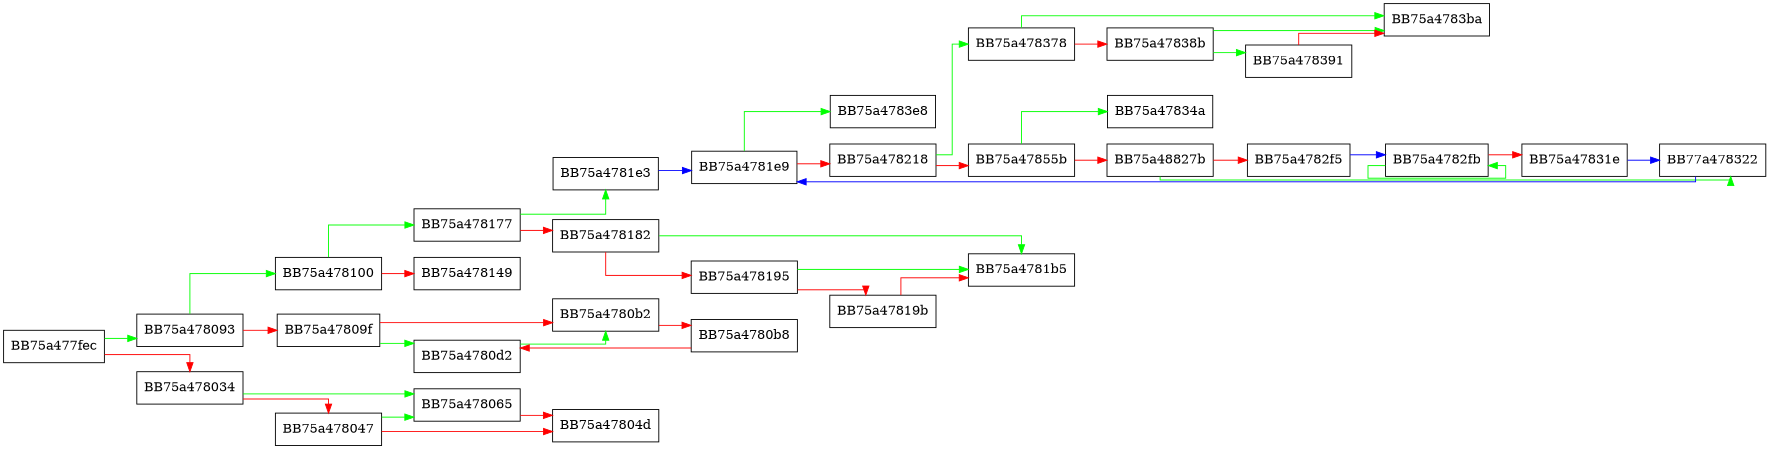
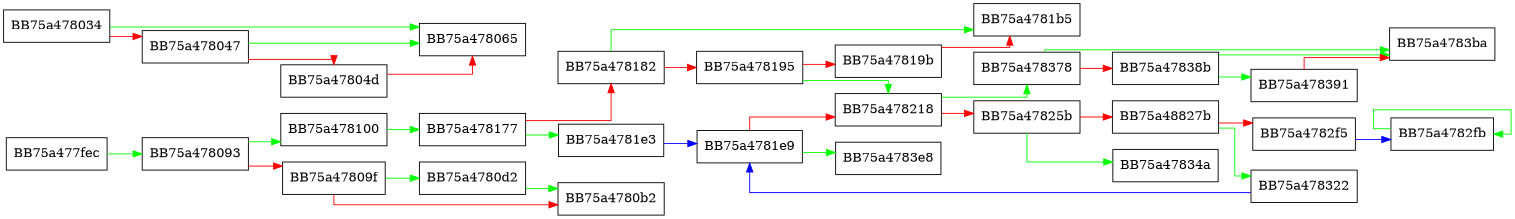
node "BB75a47855b": label "BB75a47855b" -> "BB75a47825b"
node "BB75a47831e": removed
node "BB77a478322": label "BB77a478322" -> "BB75a478322"
edge "BB75a478195" -> "BB75a4781b5": now "BB75a478195" -> "BB75a478218"
node "BB75a478149": removed
node "BB75a4780b8": removed
edge "BB75a477fec" -> "BB75a478034": removed
edge "BB75a478065" -> "BB75a47804d": reversed
